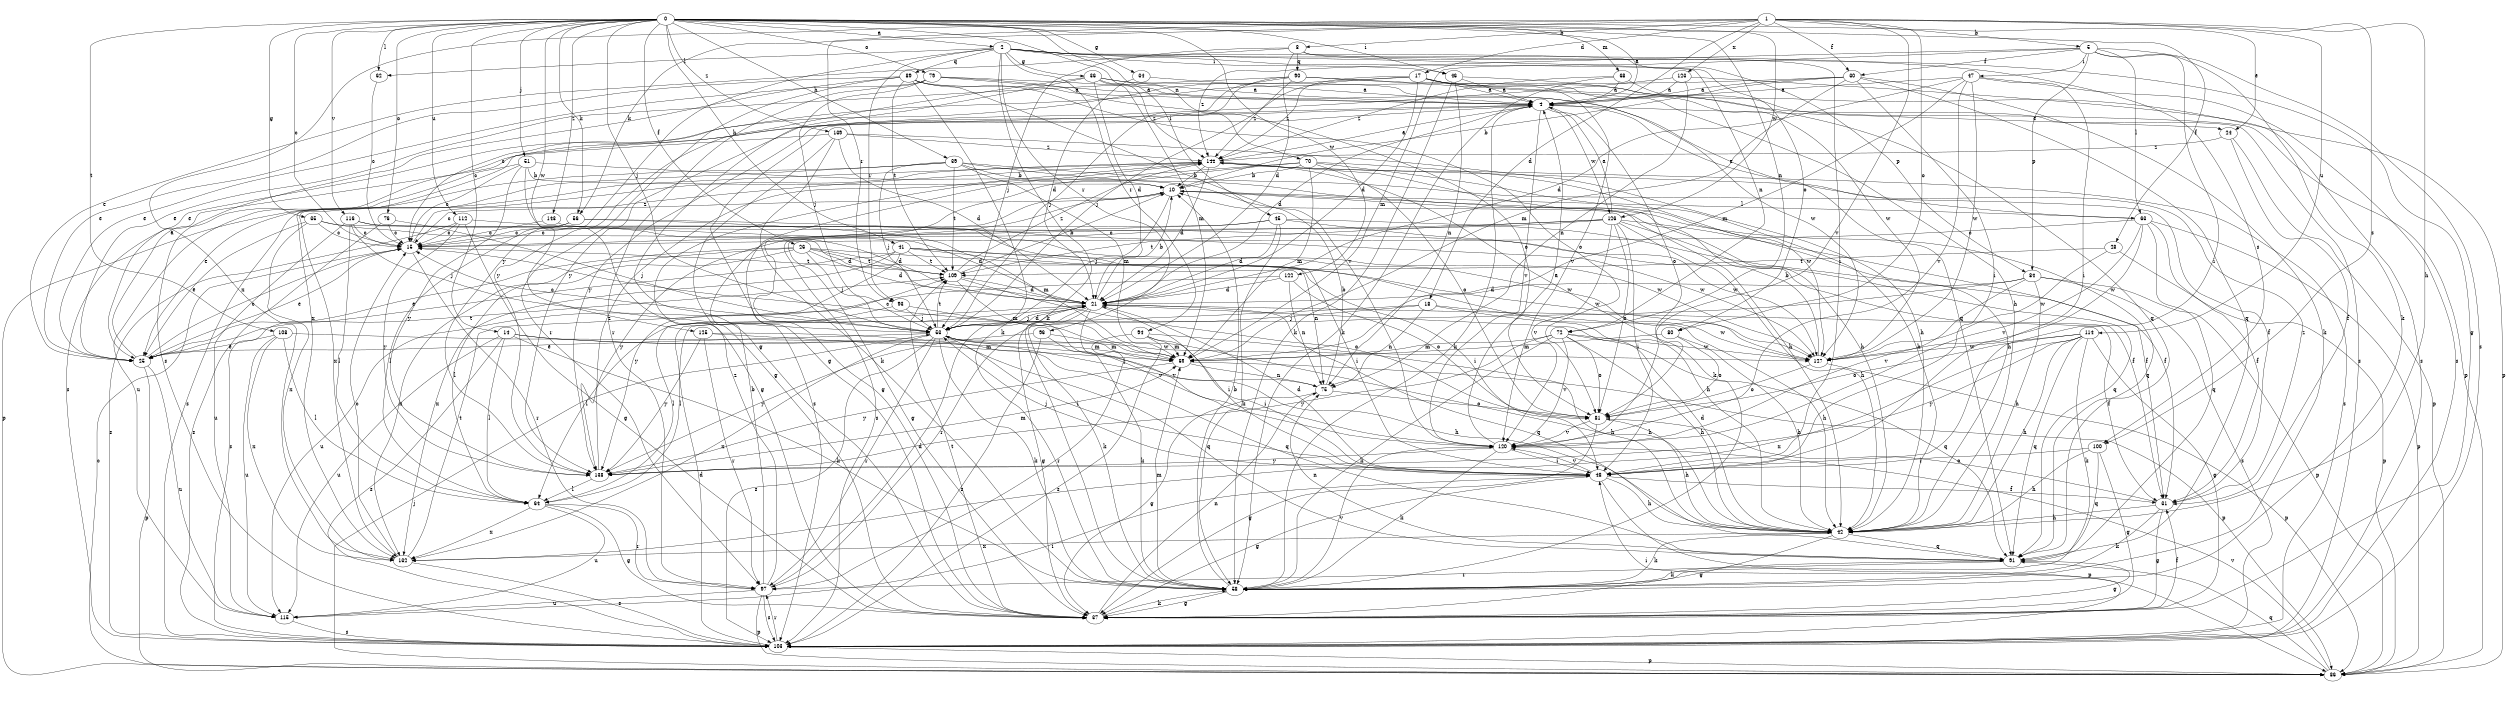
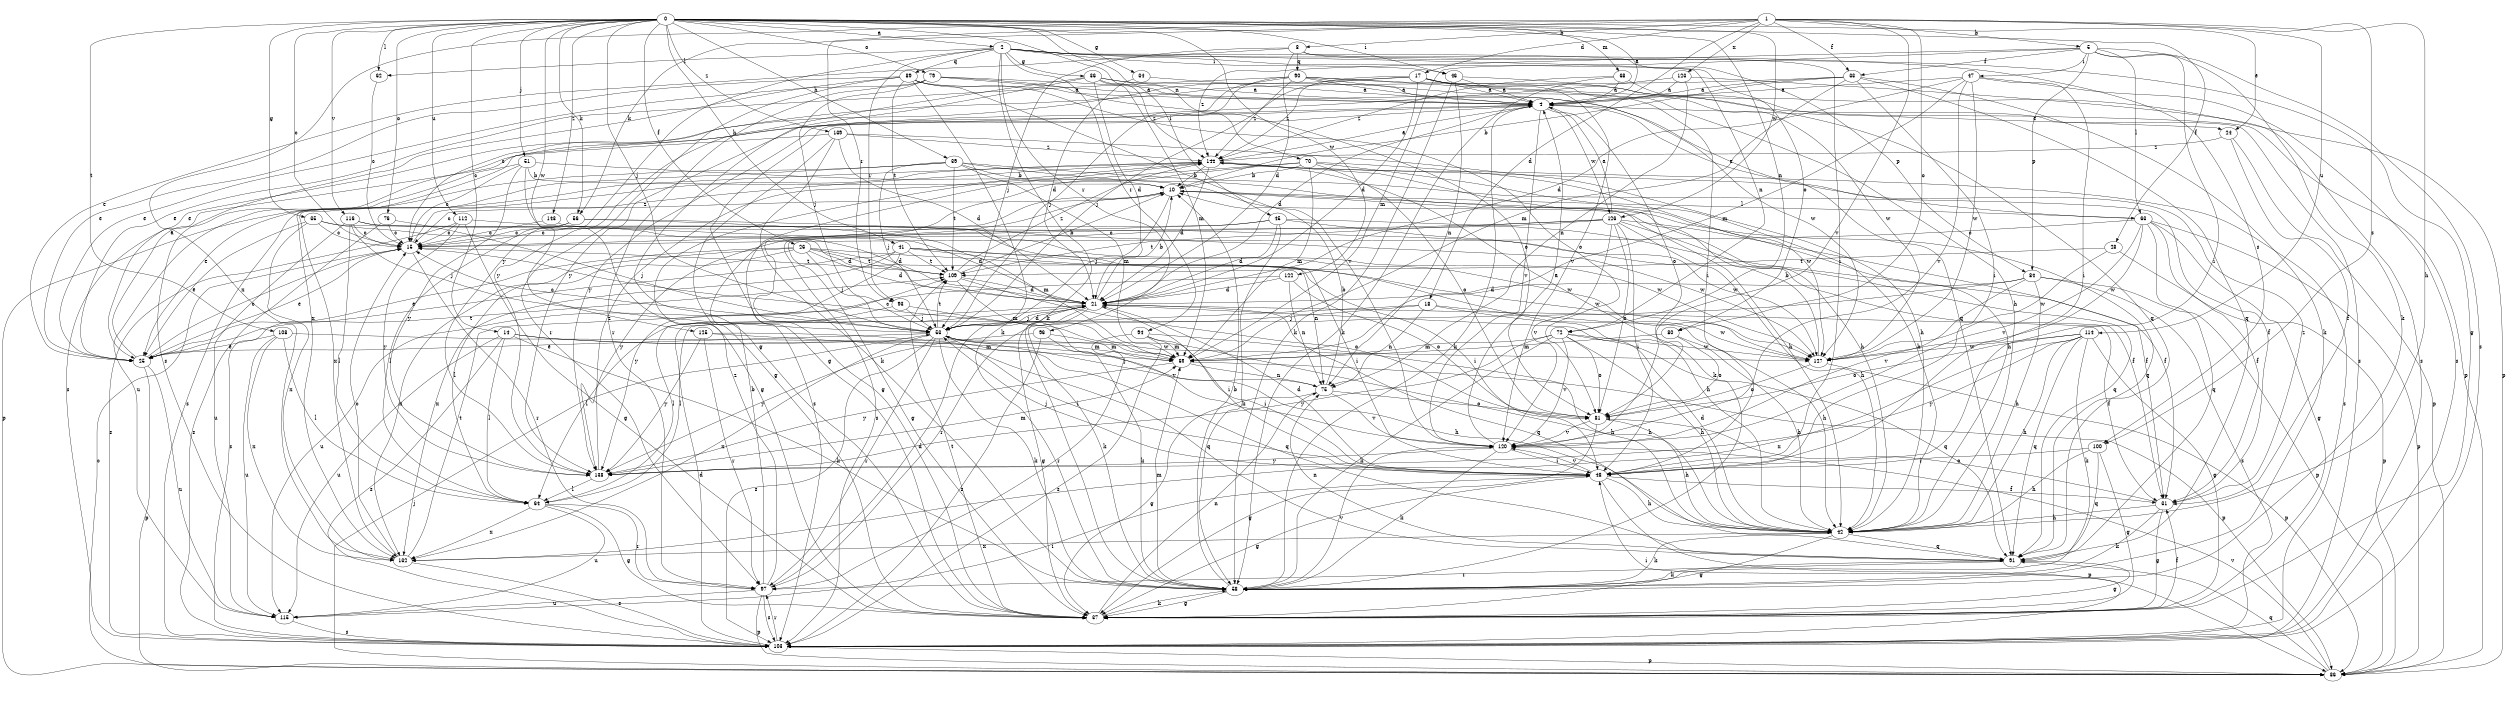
node "30": label "30" -> "33"
edge "90" -> "4": added, label "a"
edge "90" -> "48": added, label "i"
edge "21" -> "120": now "75" -> "120"
edge "63" -> "37": added, label "g"
